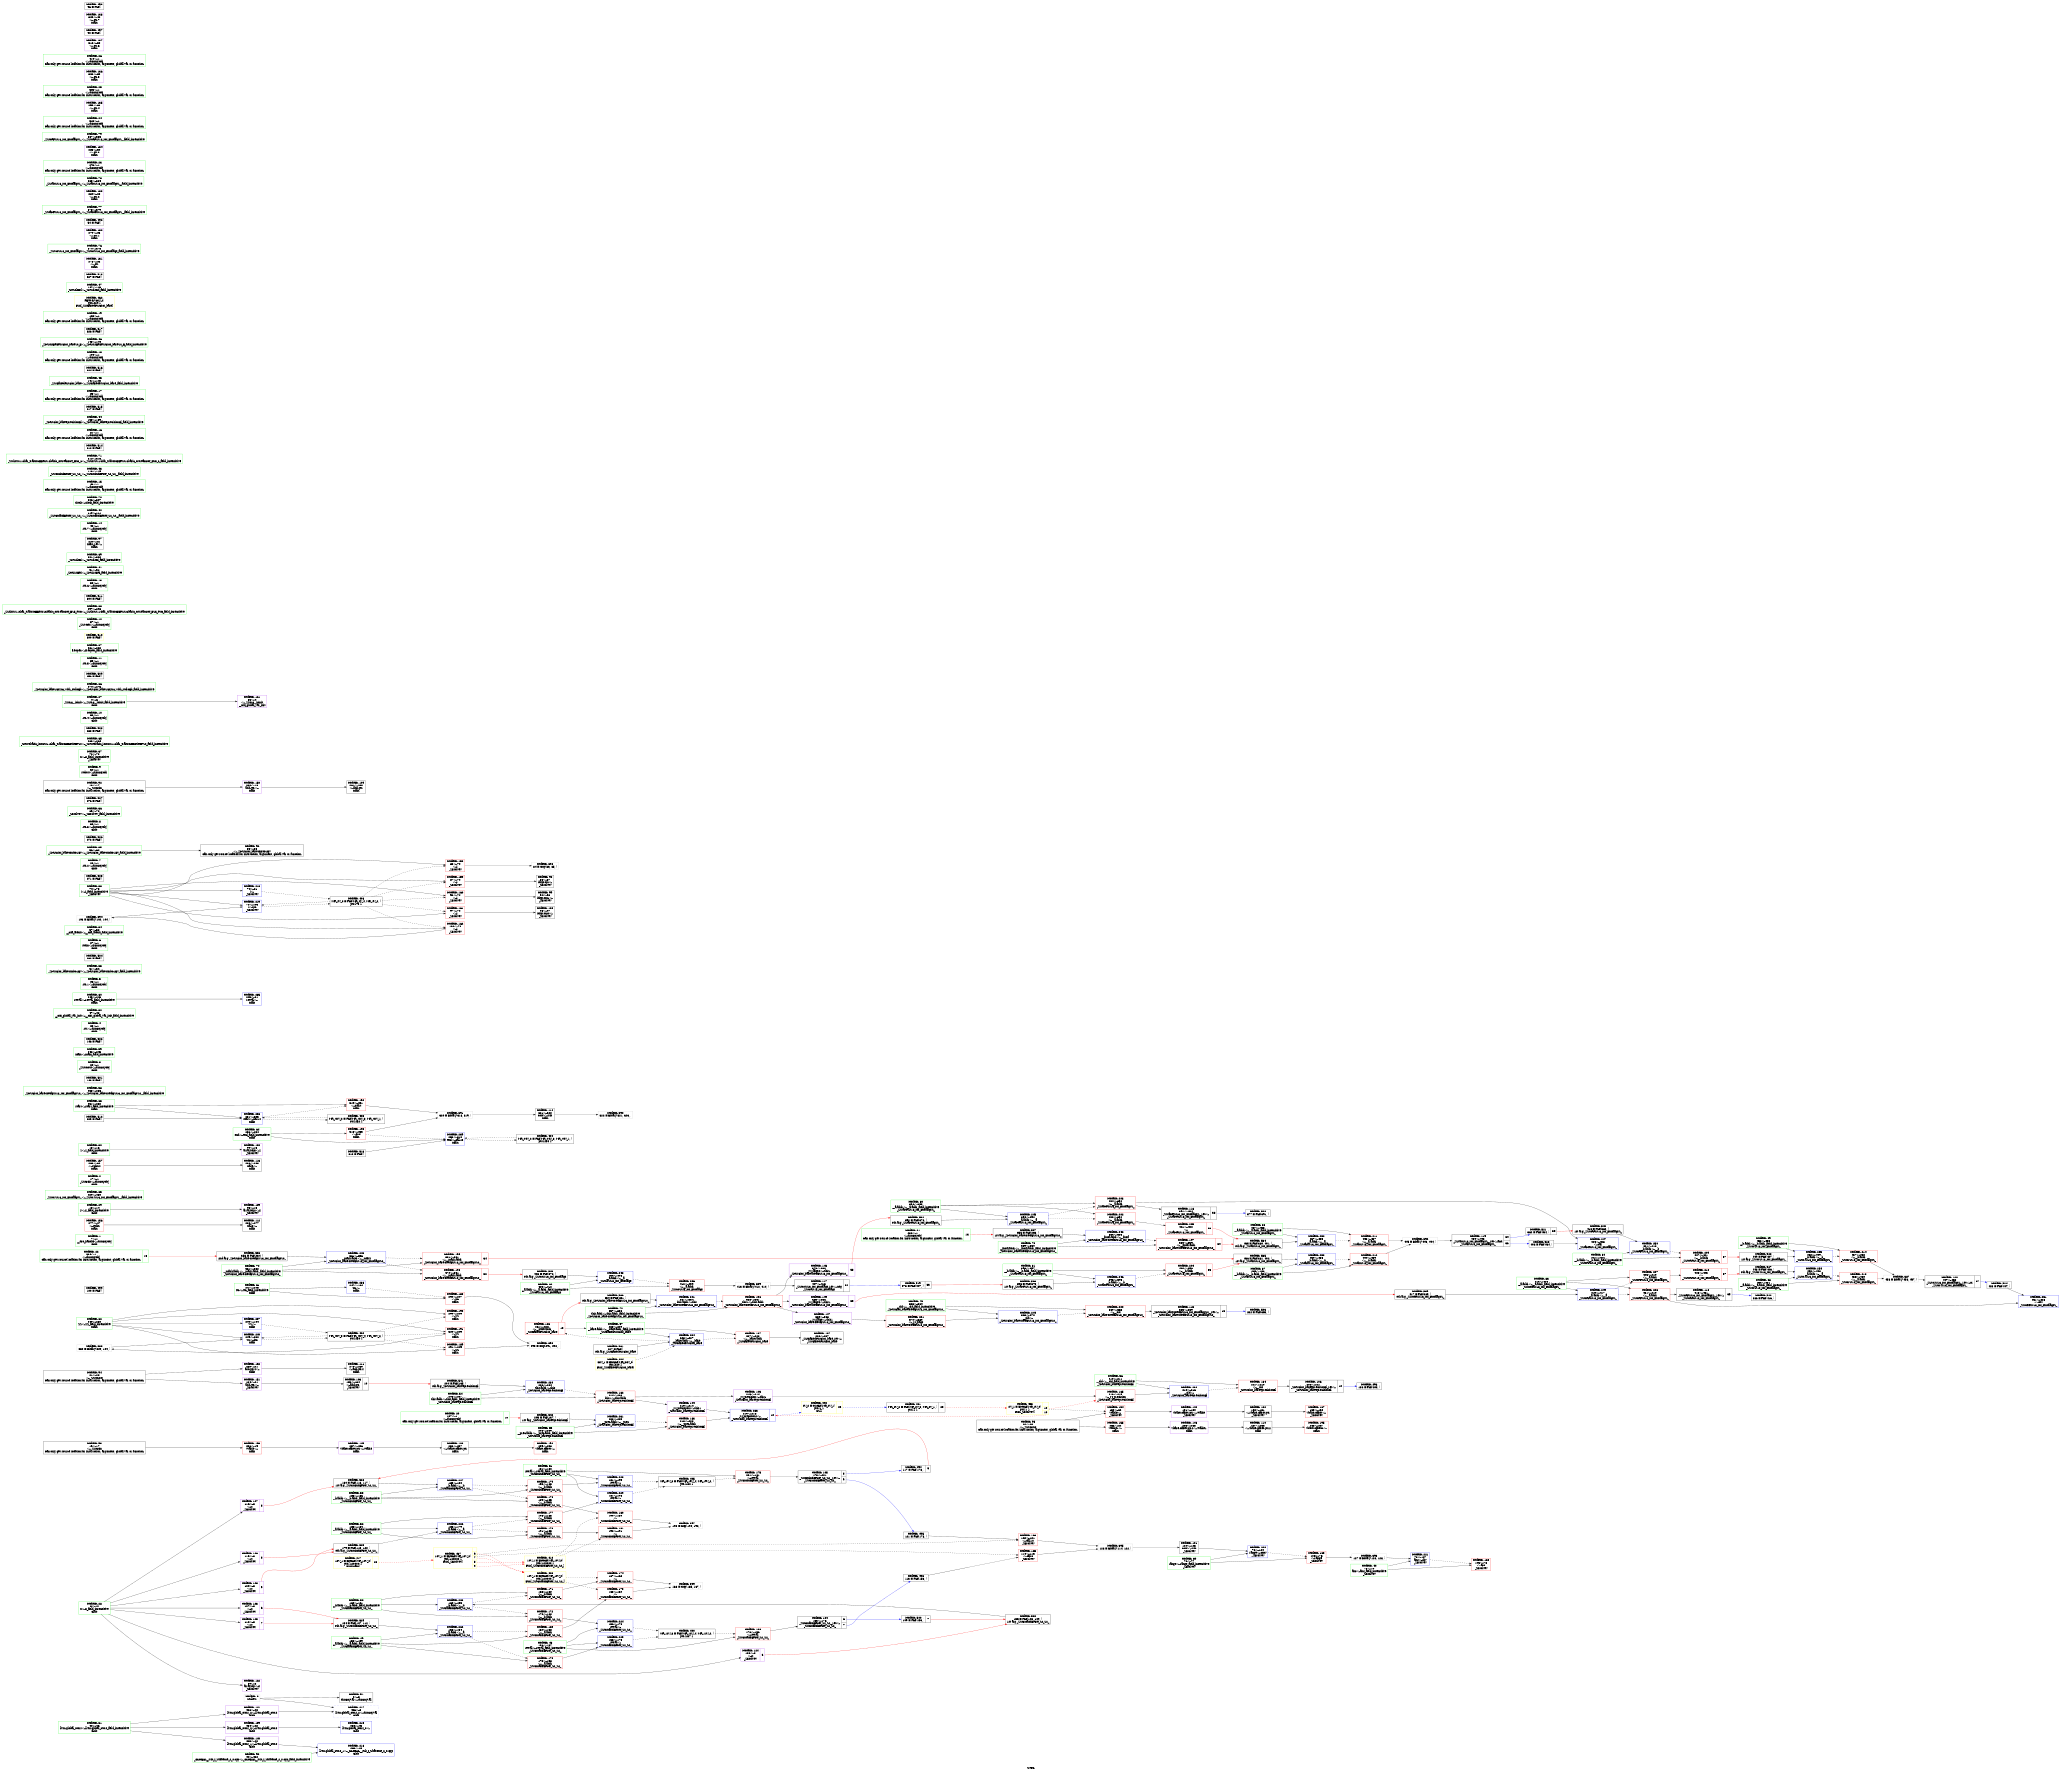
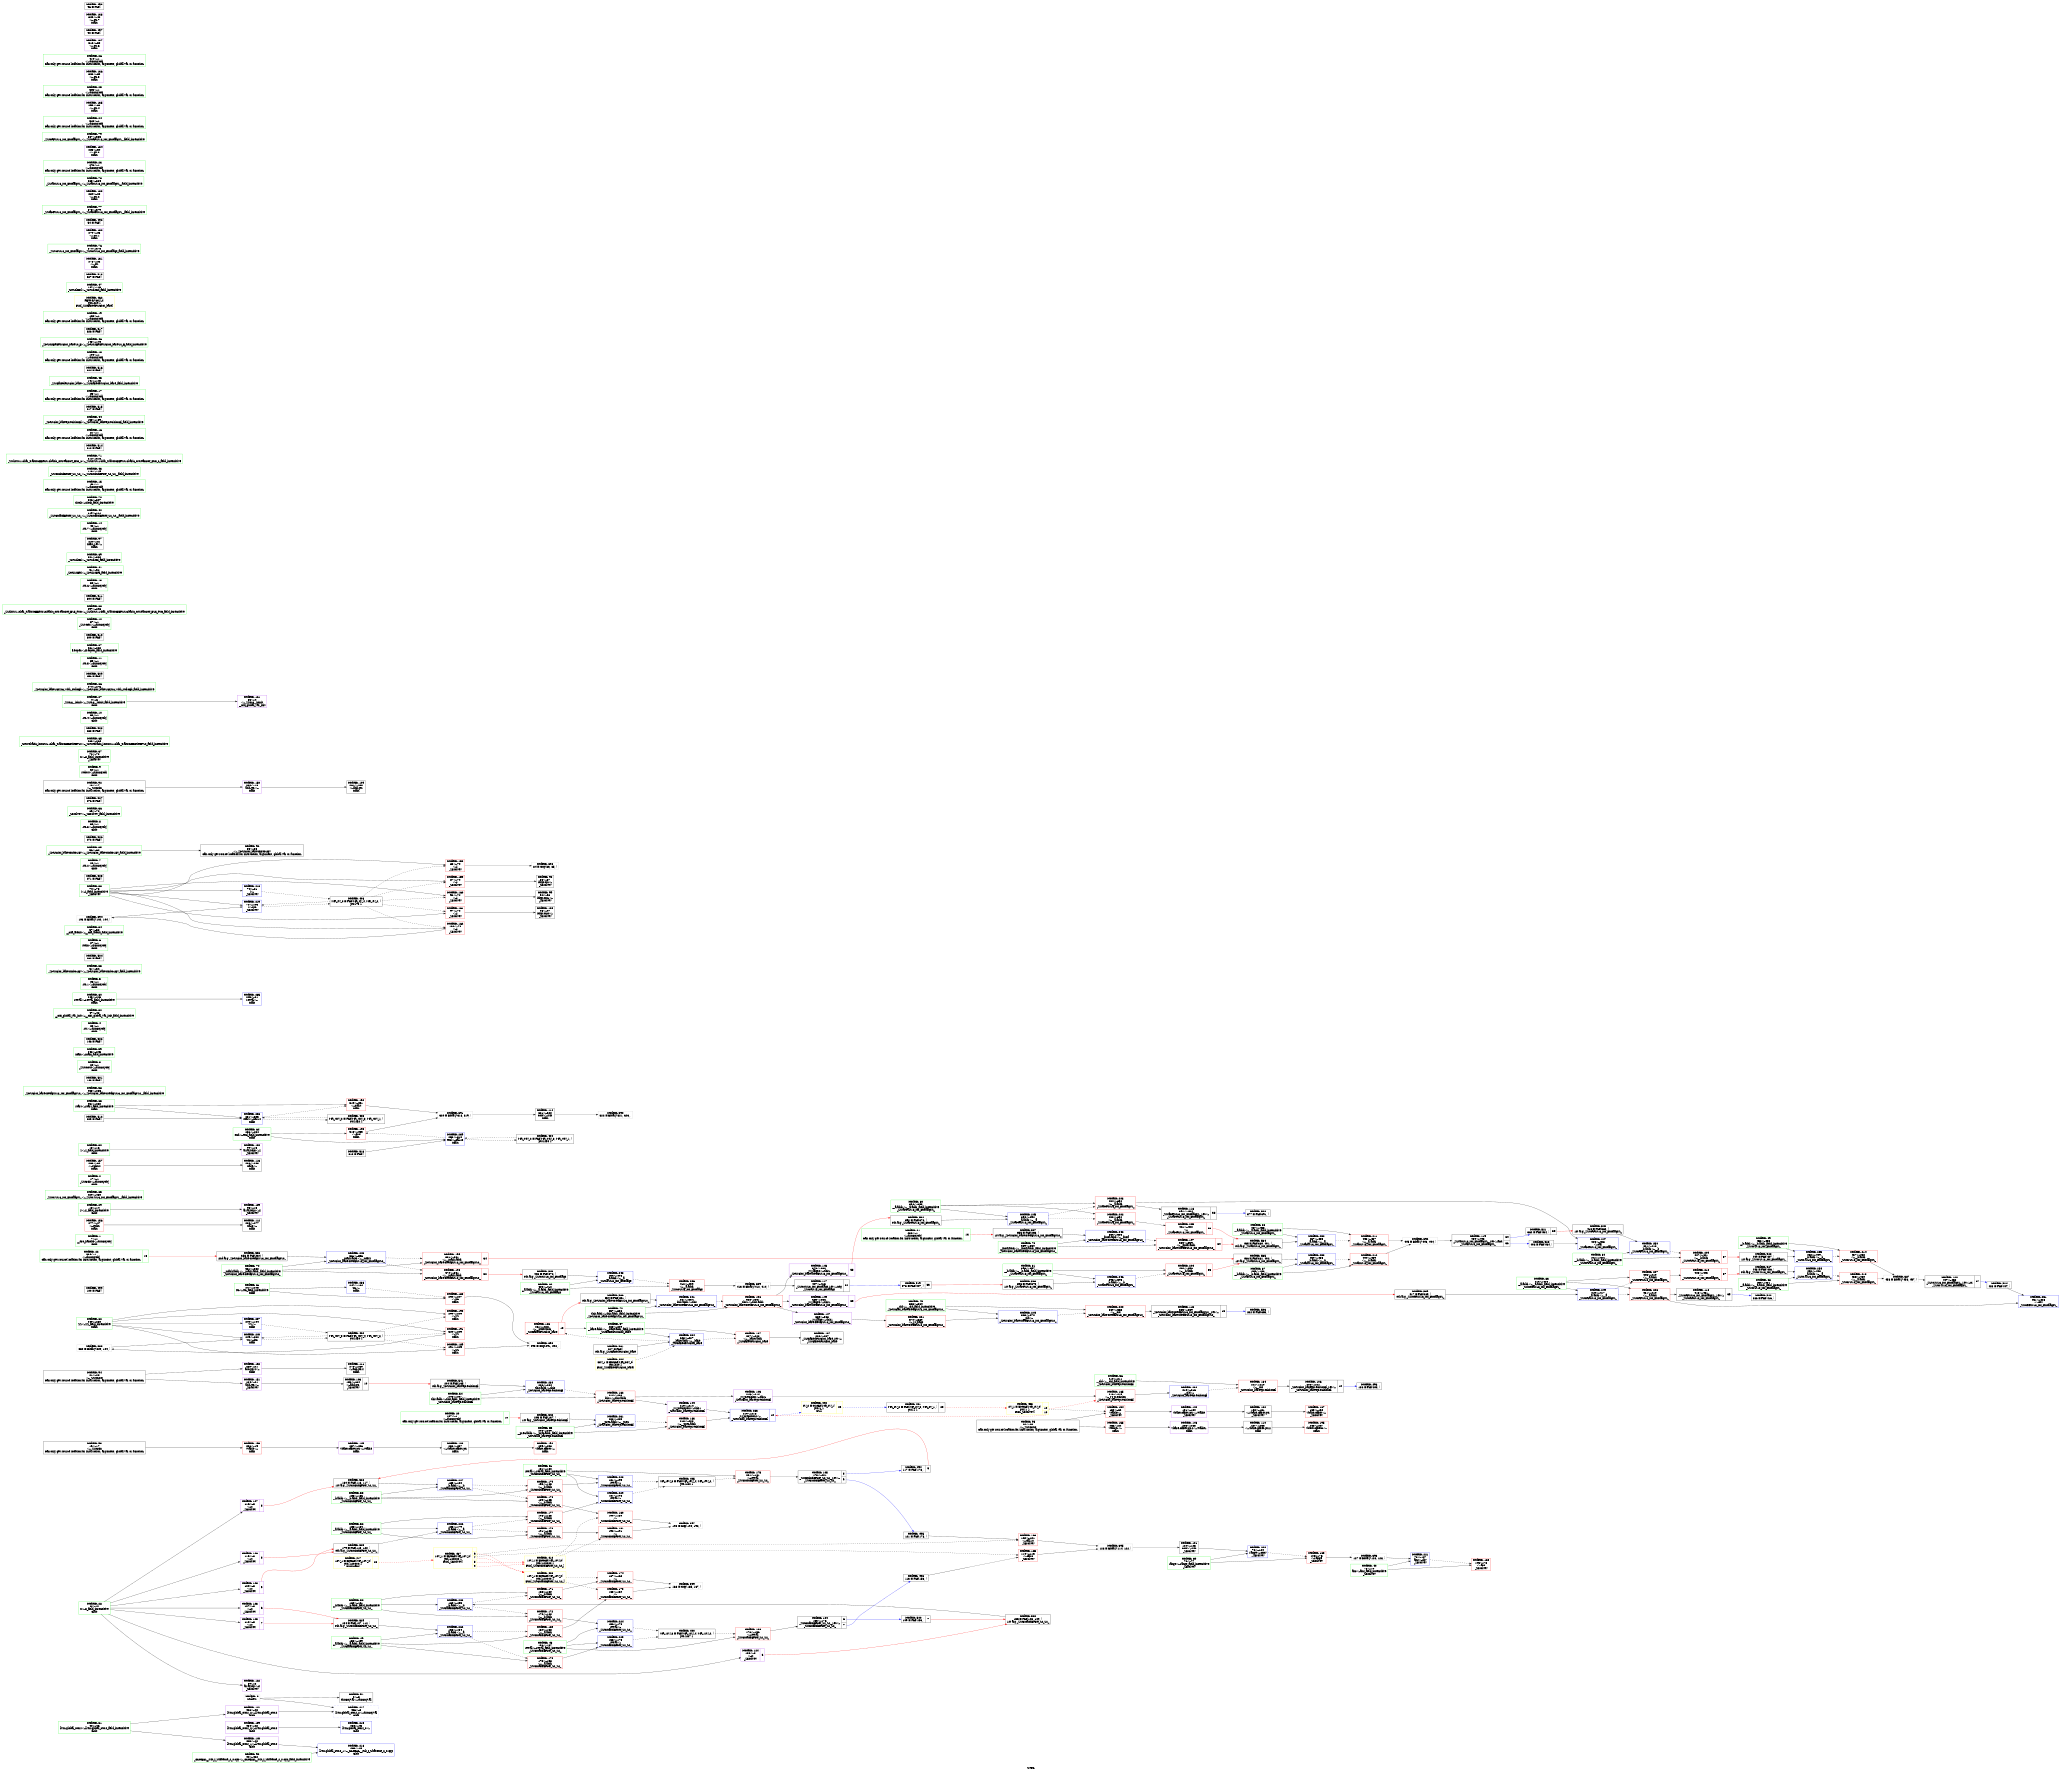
node "NodeID: 510": color yellow -> black
edge "NodeID: 193" -> "NodeID: 239": reversed
edge "NodeID: 56" -> "NodeID: 232": removed
edge "NodeID: 31" -> "NodeID: 139": removed
